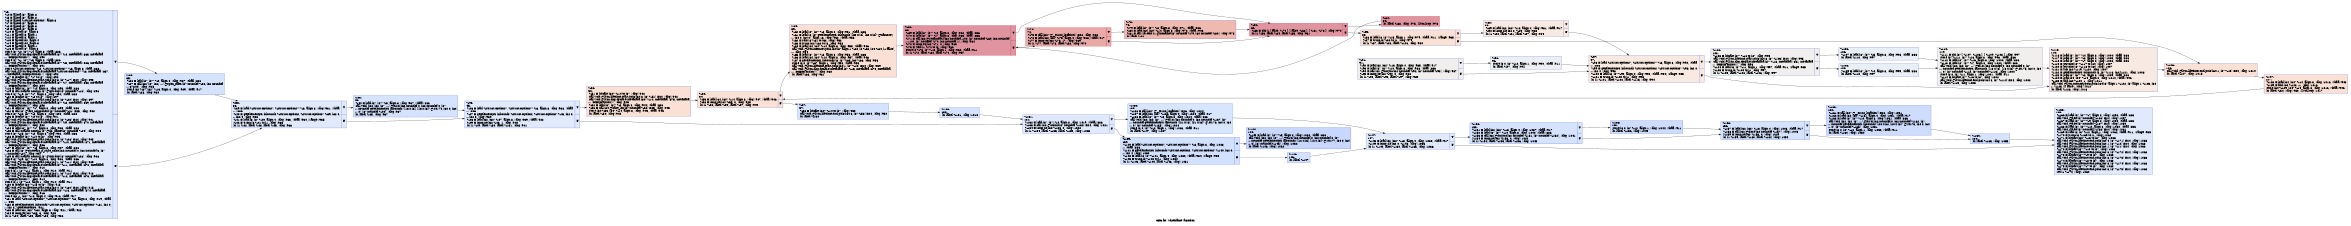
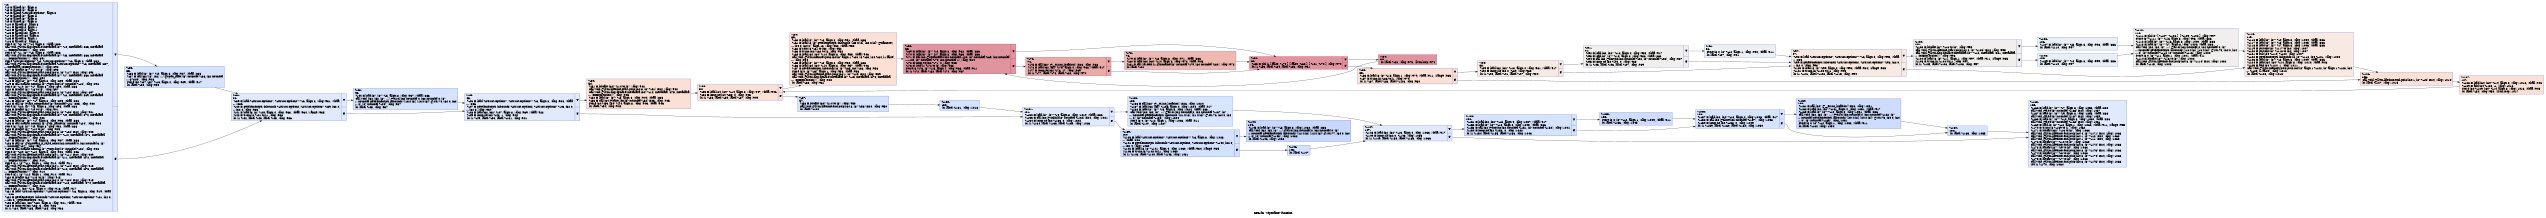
edge "%88:" -> "%91:": added
